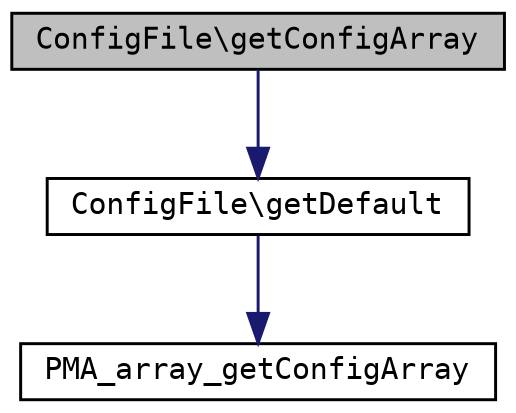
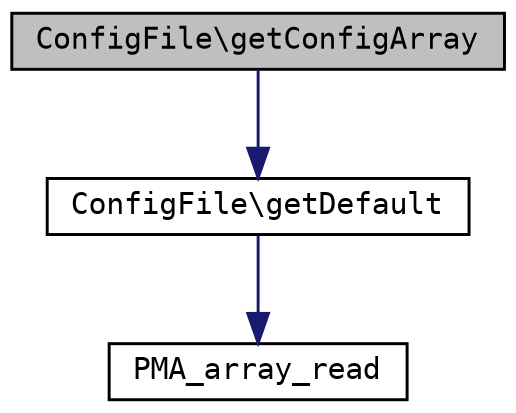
node "PMA_array_getConfigArray": label "PMA_array_getConfigArray" -> "PMA_array_read"
